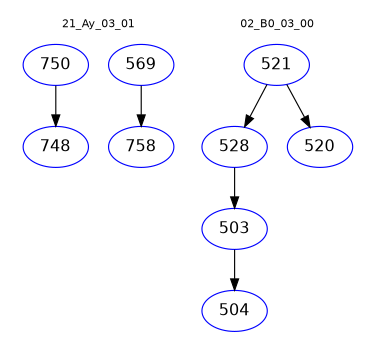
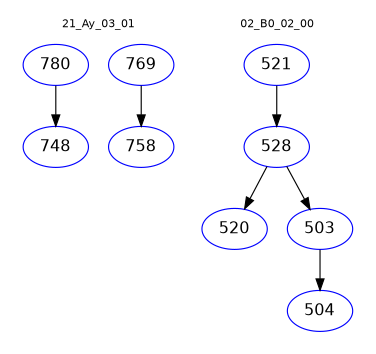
cluster "02_B0_03_00": label "02_B0_03_00" -> "02_B0_02_00"
node "750": label "750" -> "780"
node "569": label "569" -> "769"
edge "521" -> "520": now "528" -> "520"
